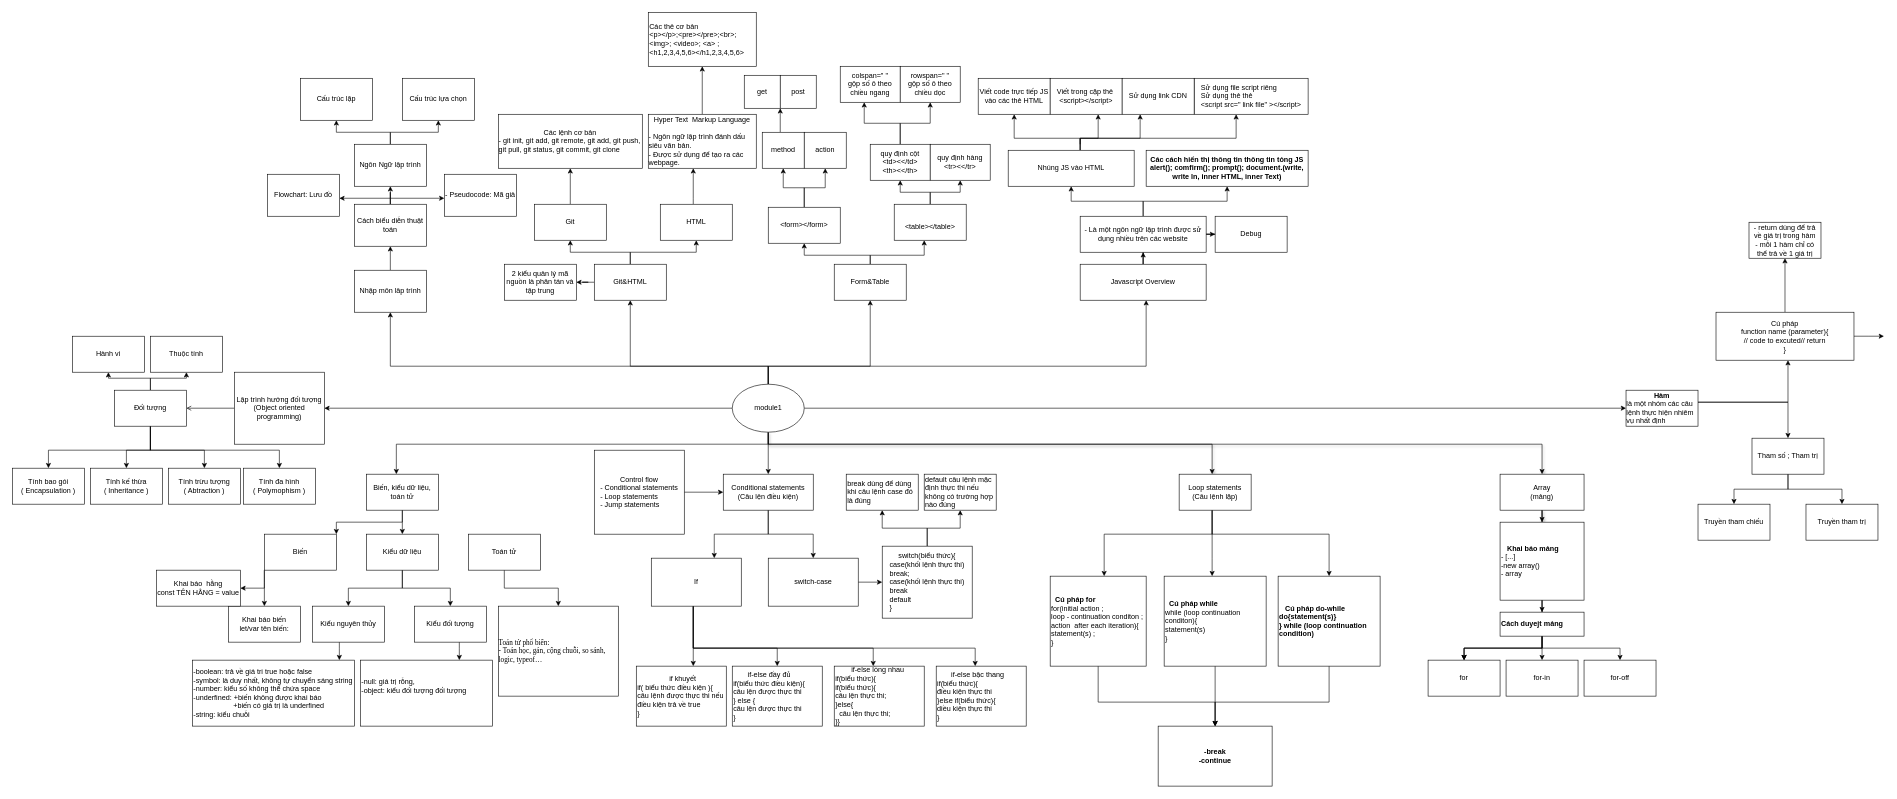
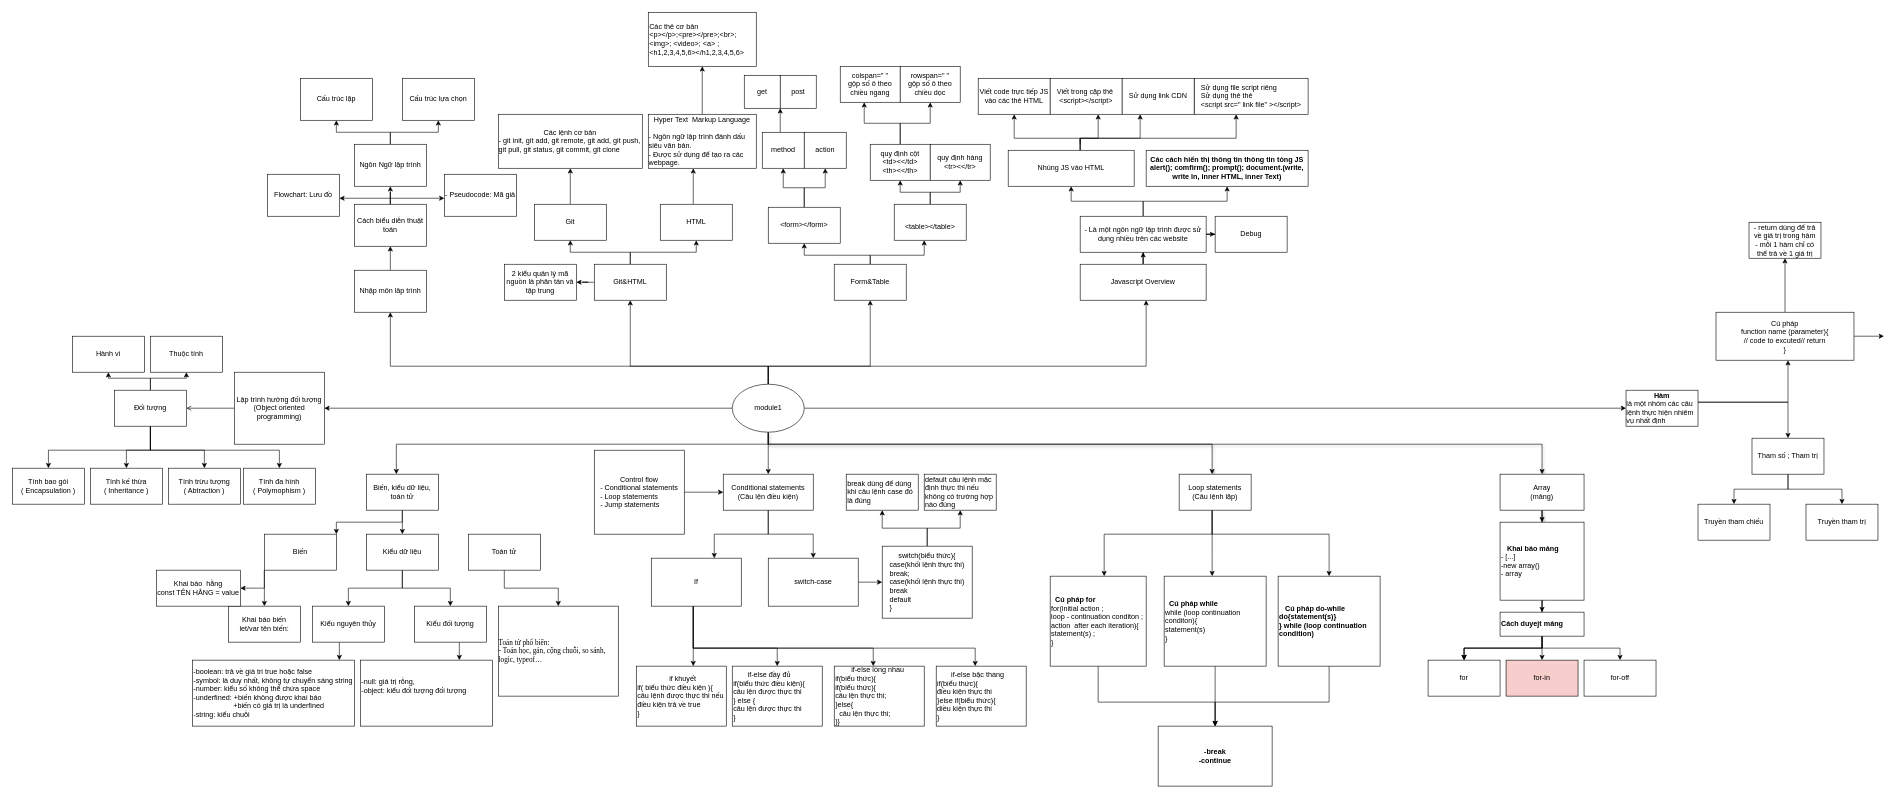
node "for-in": fillcolor #ffffff -> #f8cecc
